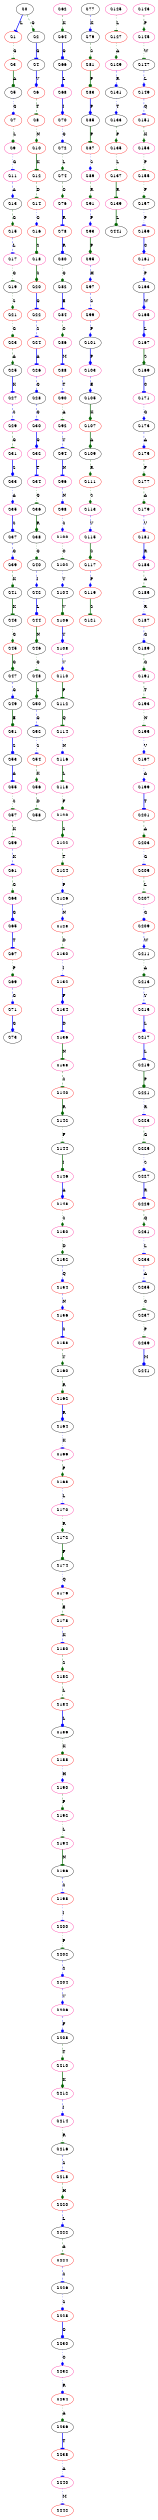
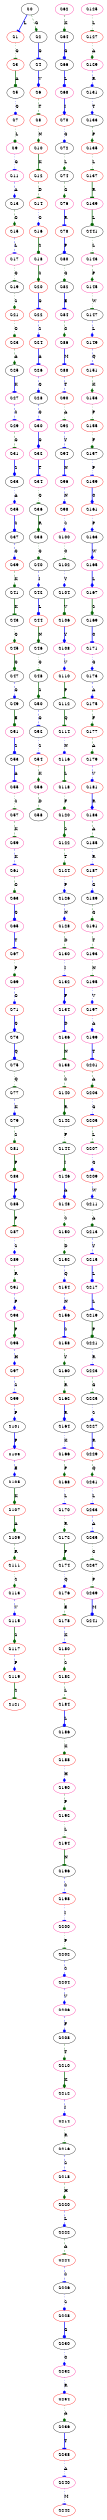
edge "S78" -> "S80": label "R" -> "P"
edge "S441" -> "S143": added, label "L"
edge "S22" -> "S24": arrowhead tee -> dot
node "S75": added
